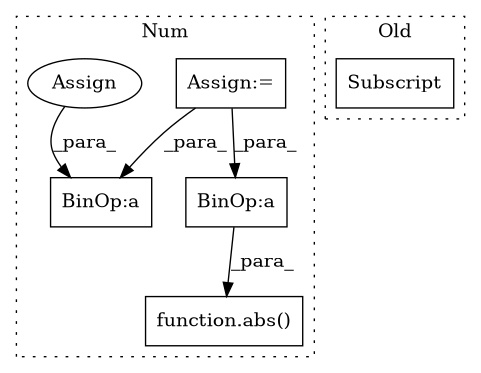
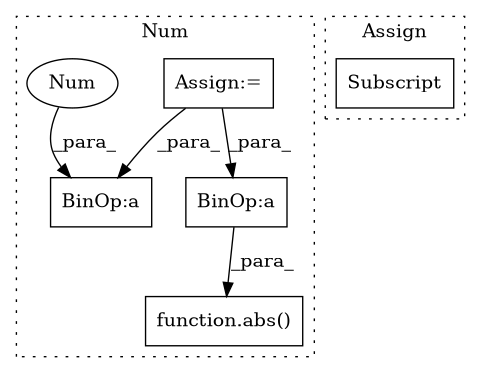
cluster "Old": label "Old" -> "Assign"
node "Assign": label "Assign" -> "Num"
